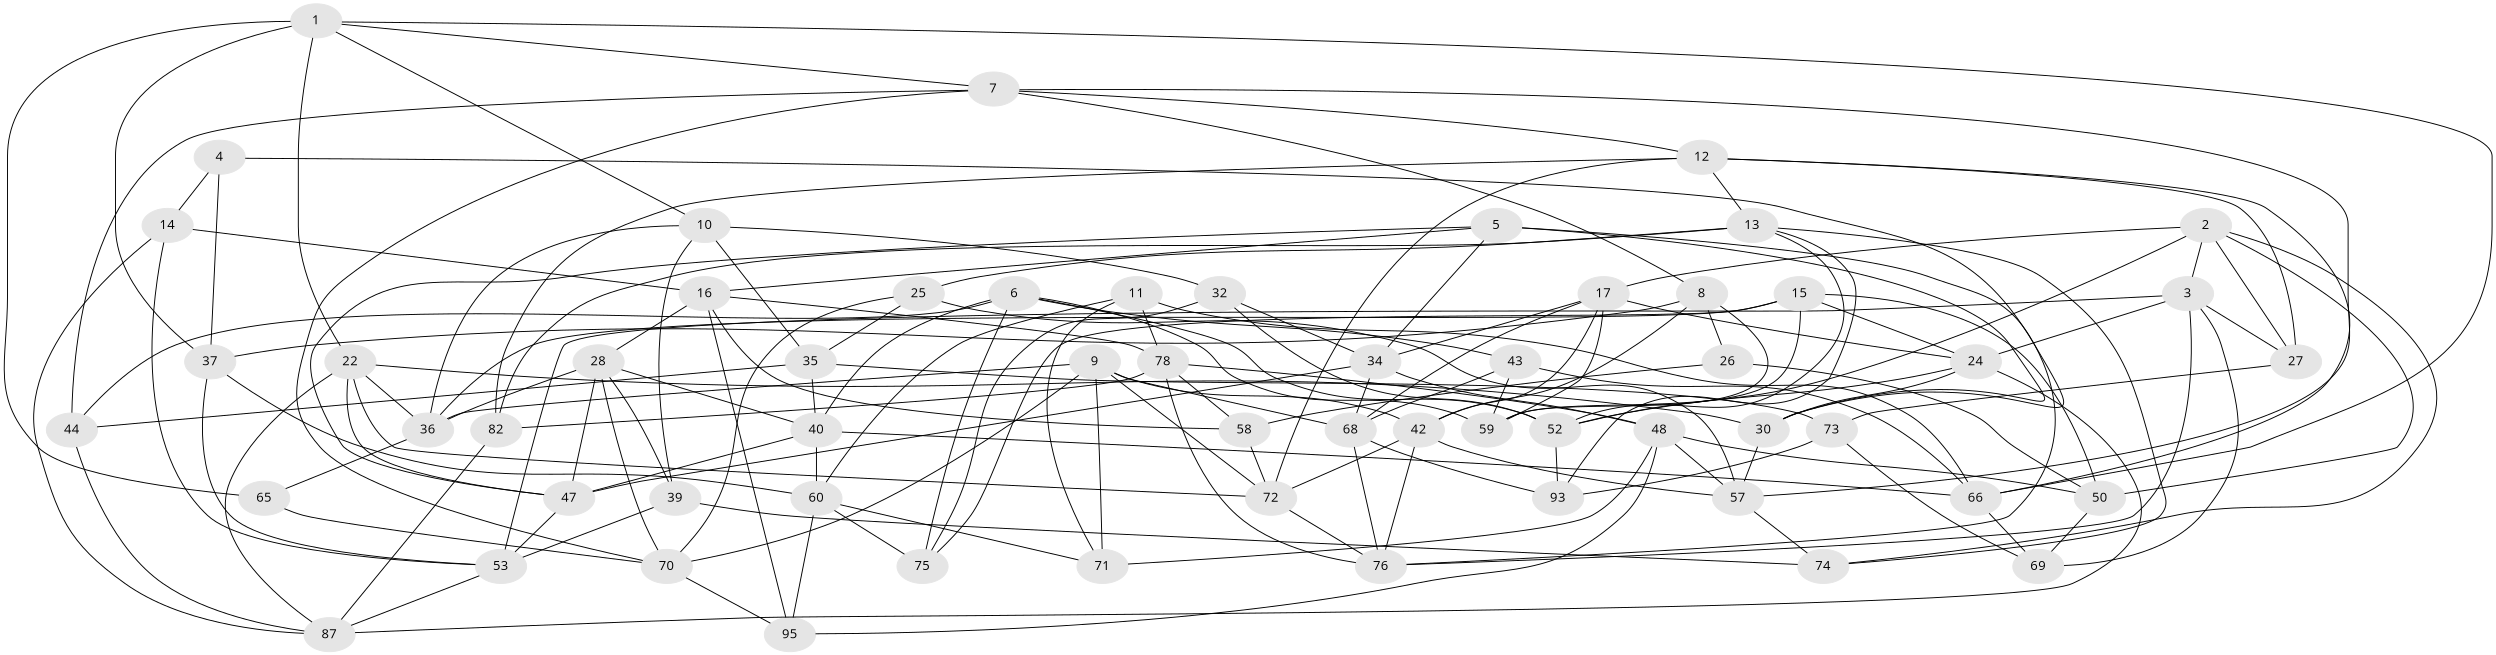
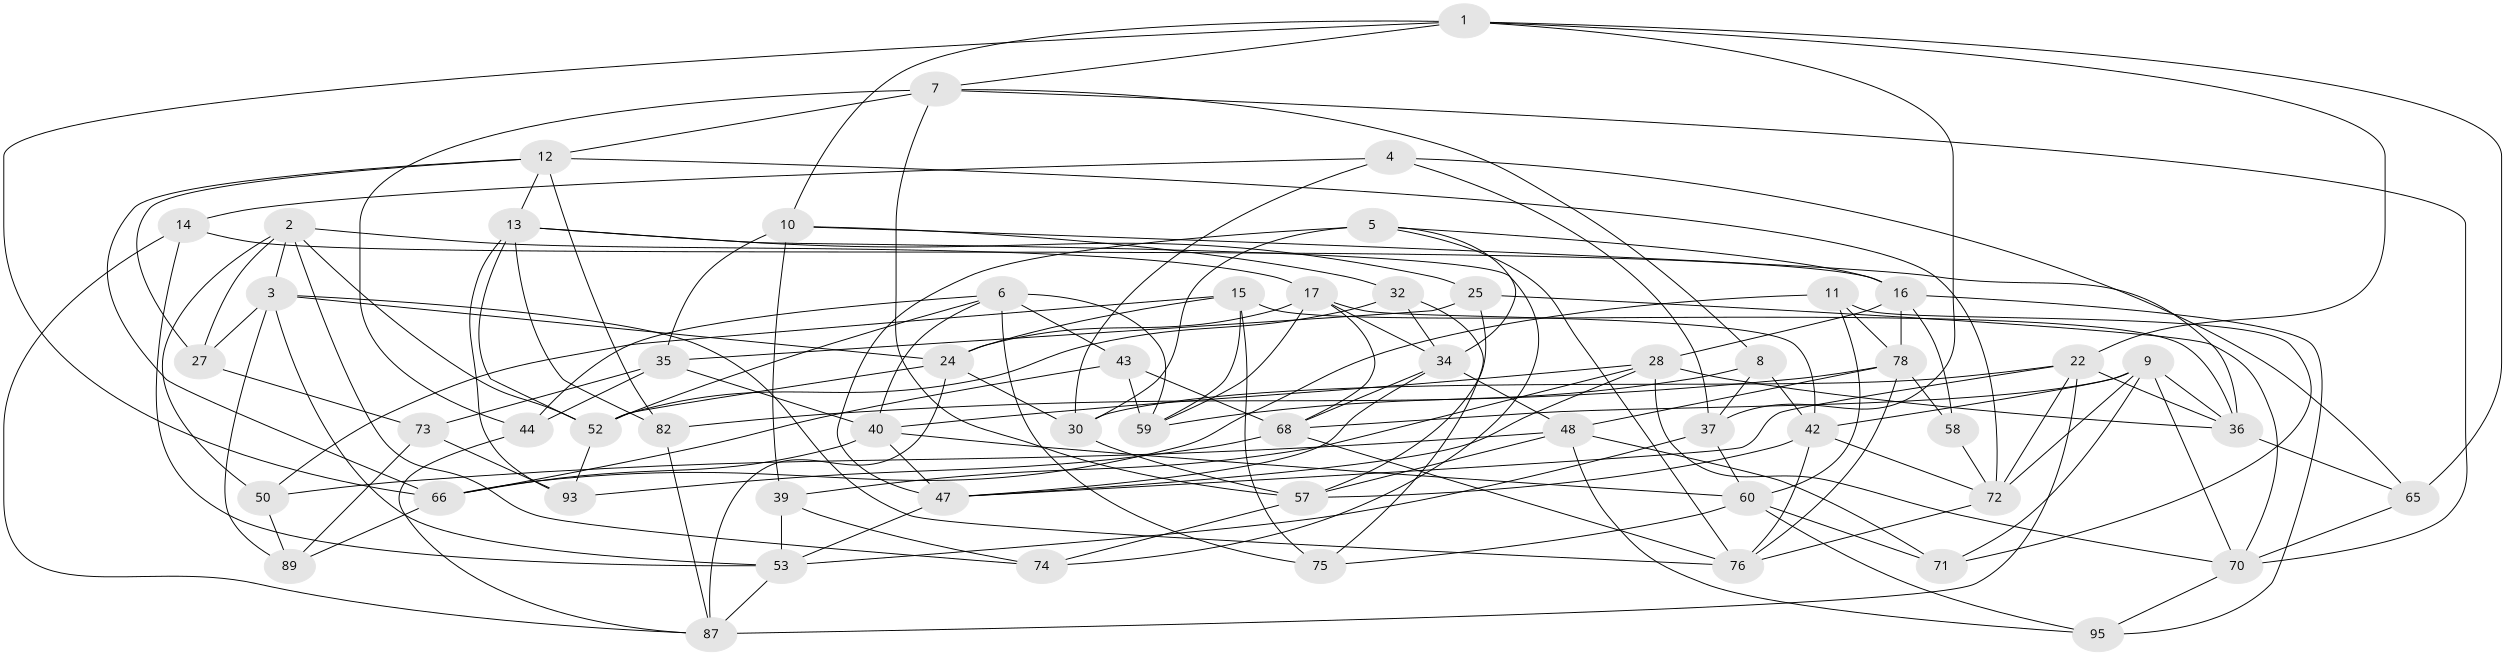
edge "4" -- "65": added
node "26": removed
node "69": label "69" -> "89"
